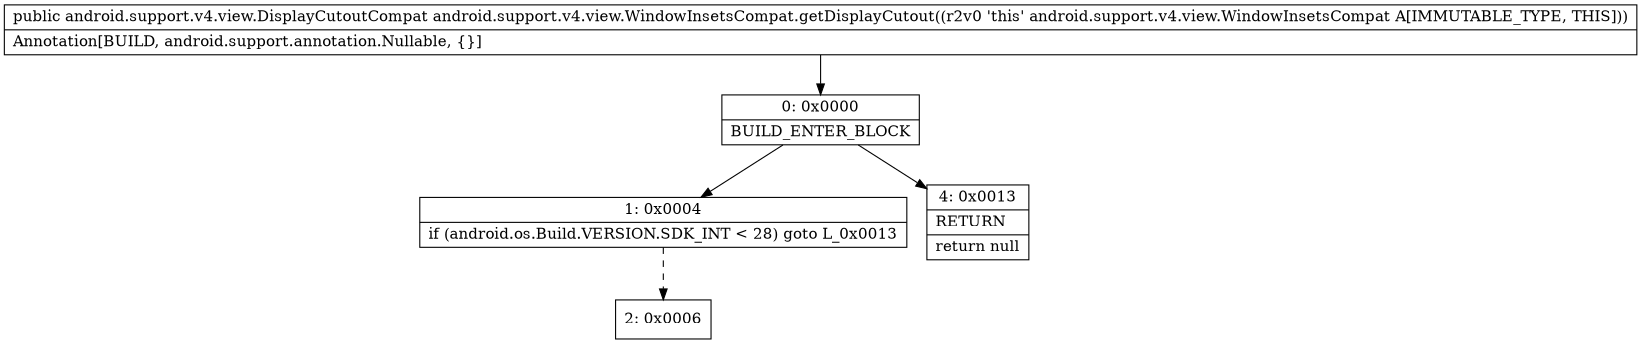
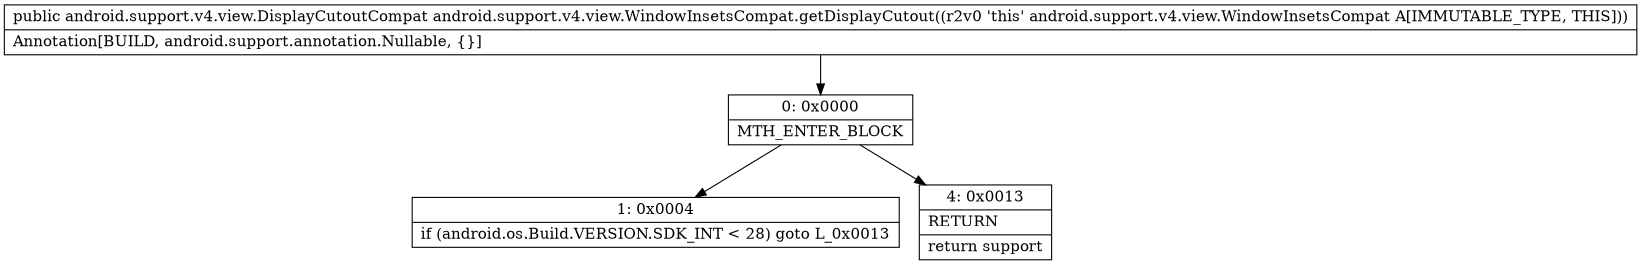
node "0: 0x0000": text "BUILD_ENTER_BLOCK" -> "MTH_ENTER_BLOCK"
node "4: 0x0013": text "return null" -> "return support"
node "2: 0x0006": removed
